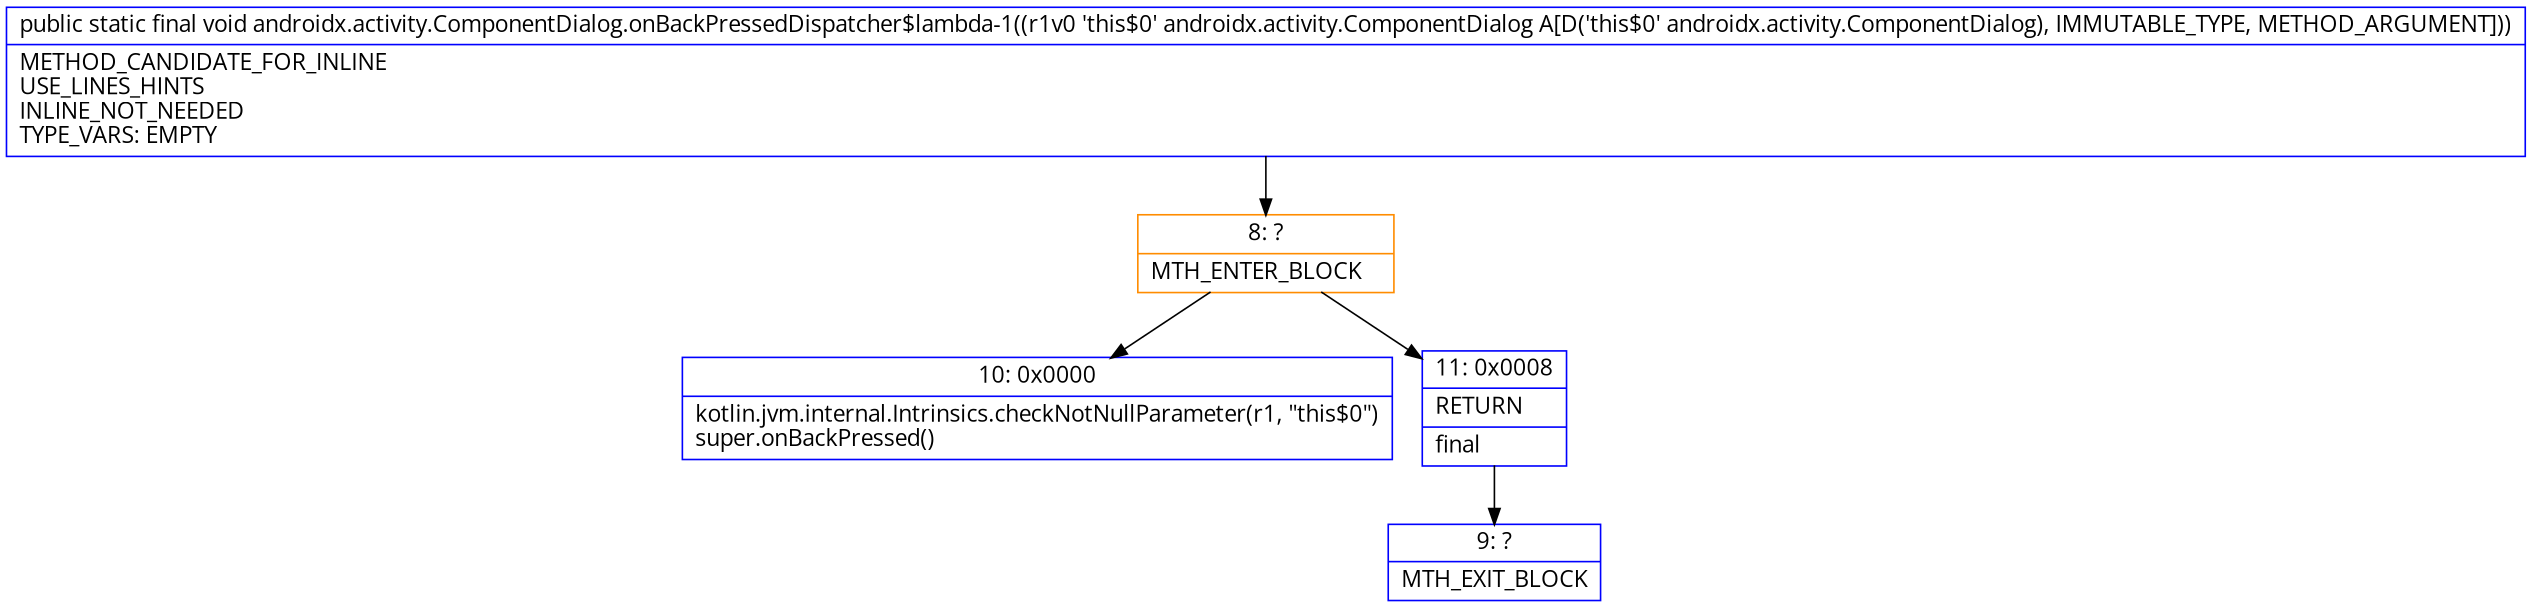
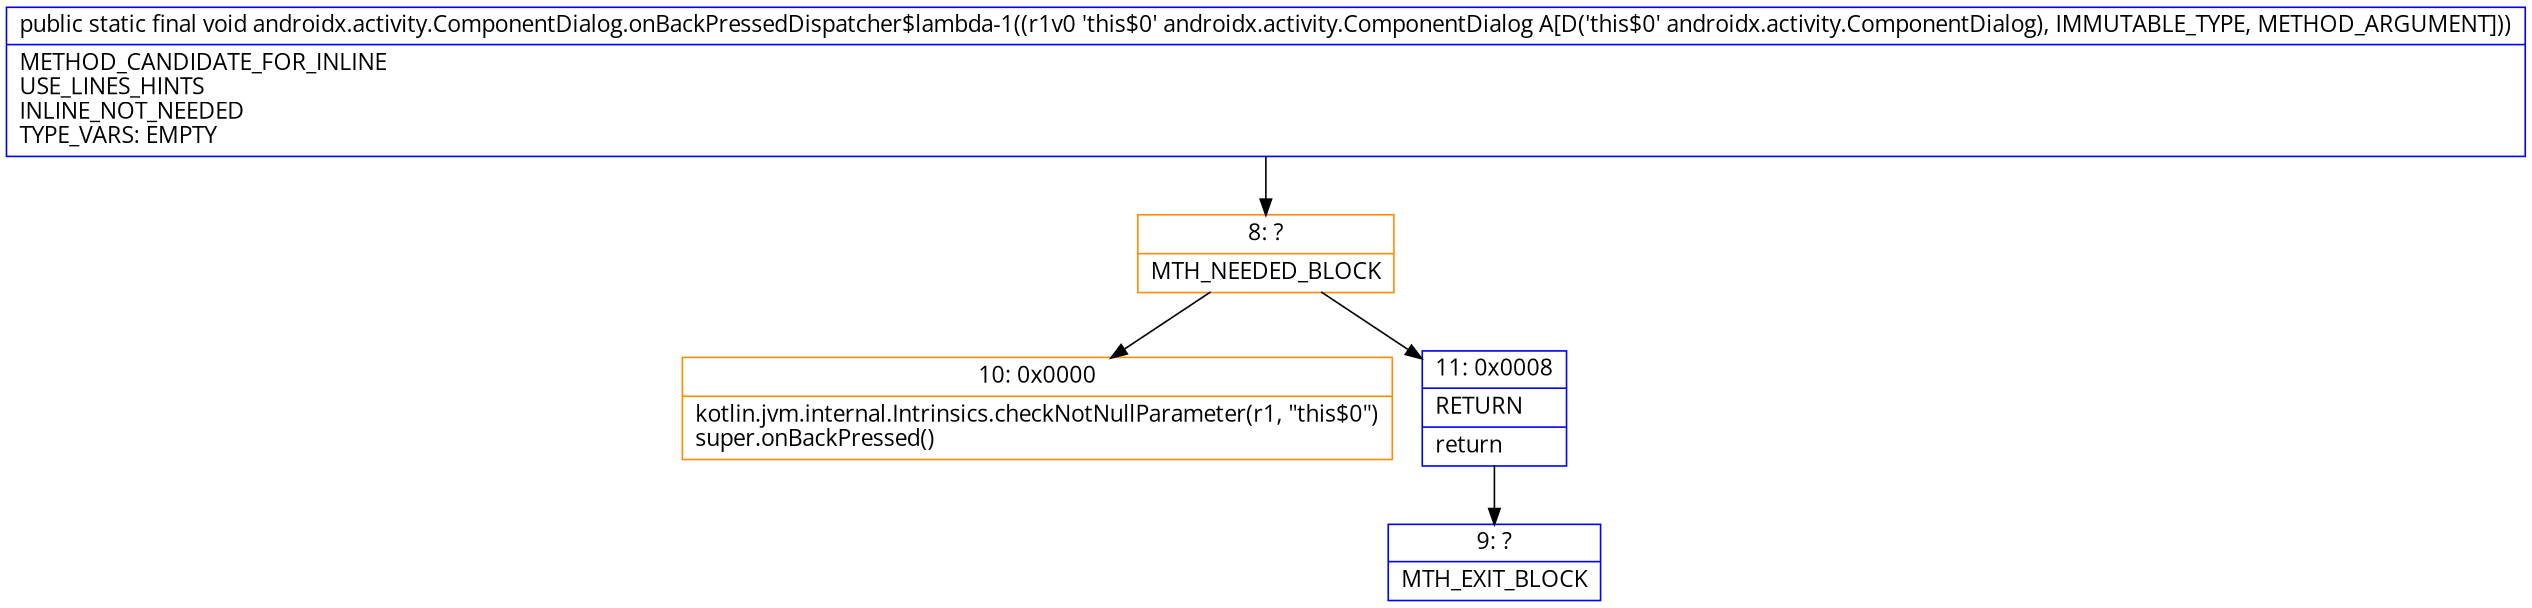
node "8: ?": text "MTH_ENTER_BLOCK" -> "MTH_NEEDED_BLOCK"
node "10: 0x0000": color blue -> darkorange
node "11: 0x0008": text "final" -> "return"
